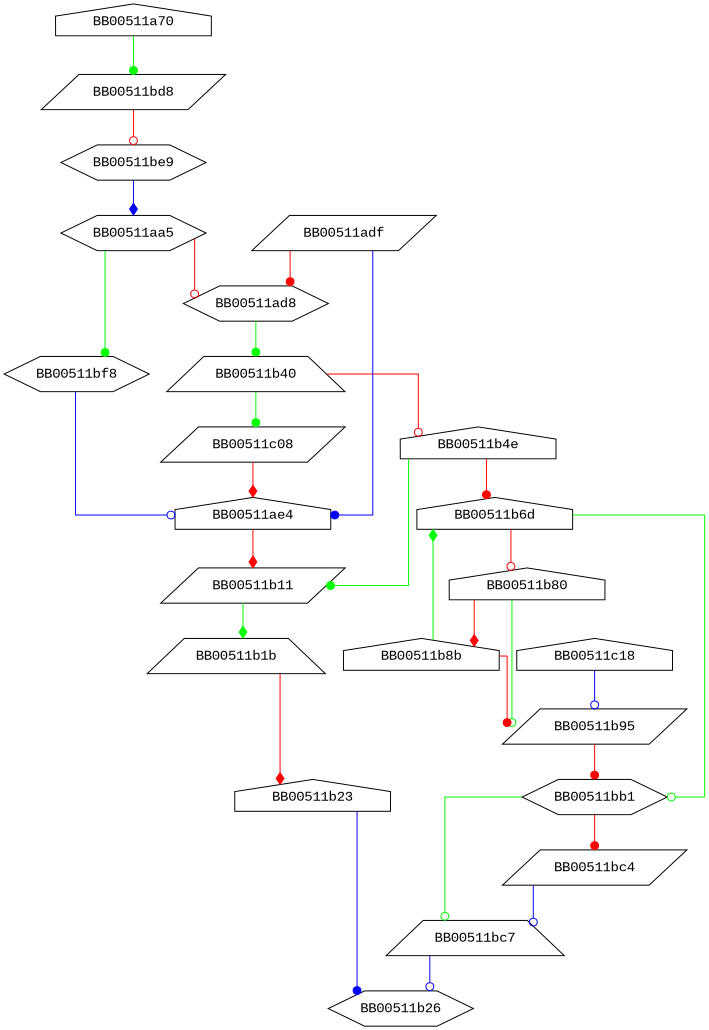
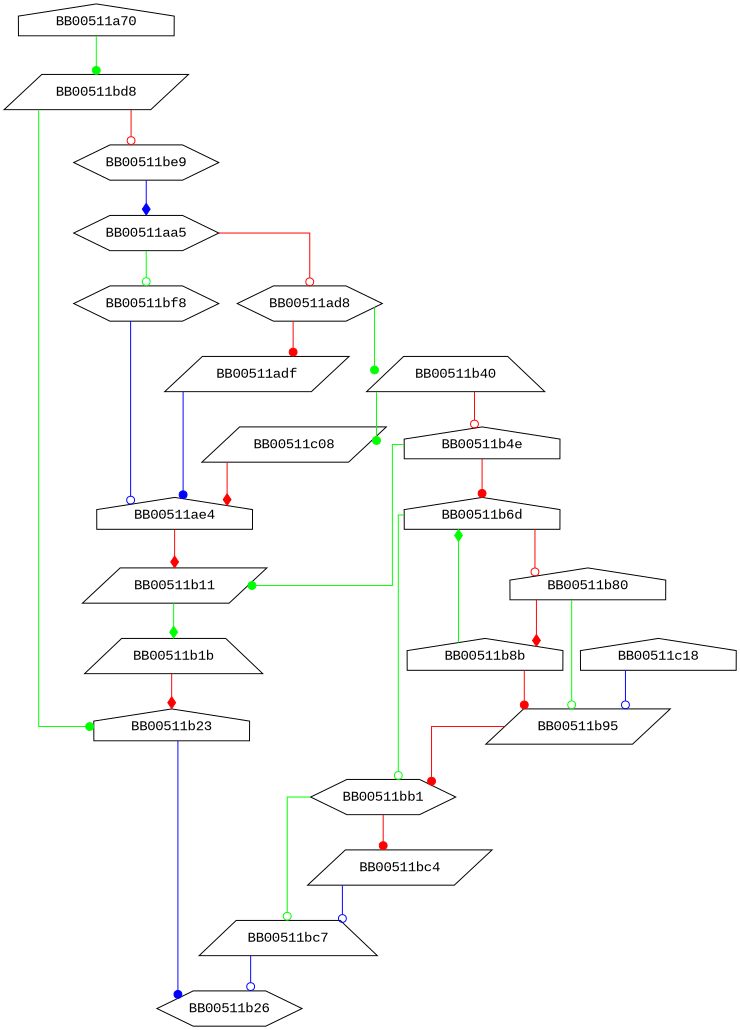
edge "BB00511adf" -> "BB00511ad8": reversed
edge "BB00511aa5" -> "BB00511bf8": arrowhead dot -> odot
edge "BB00511bd8" -> "BB00511b23": added
